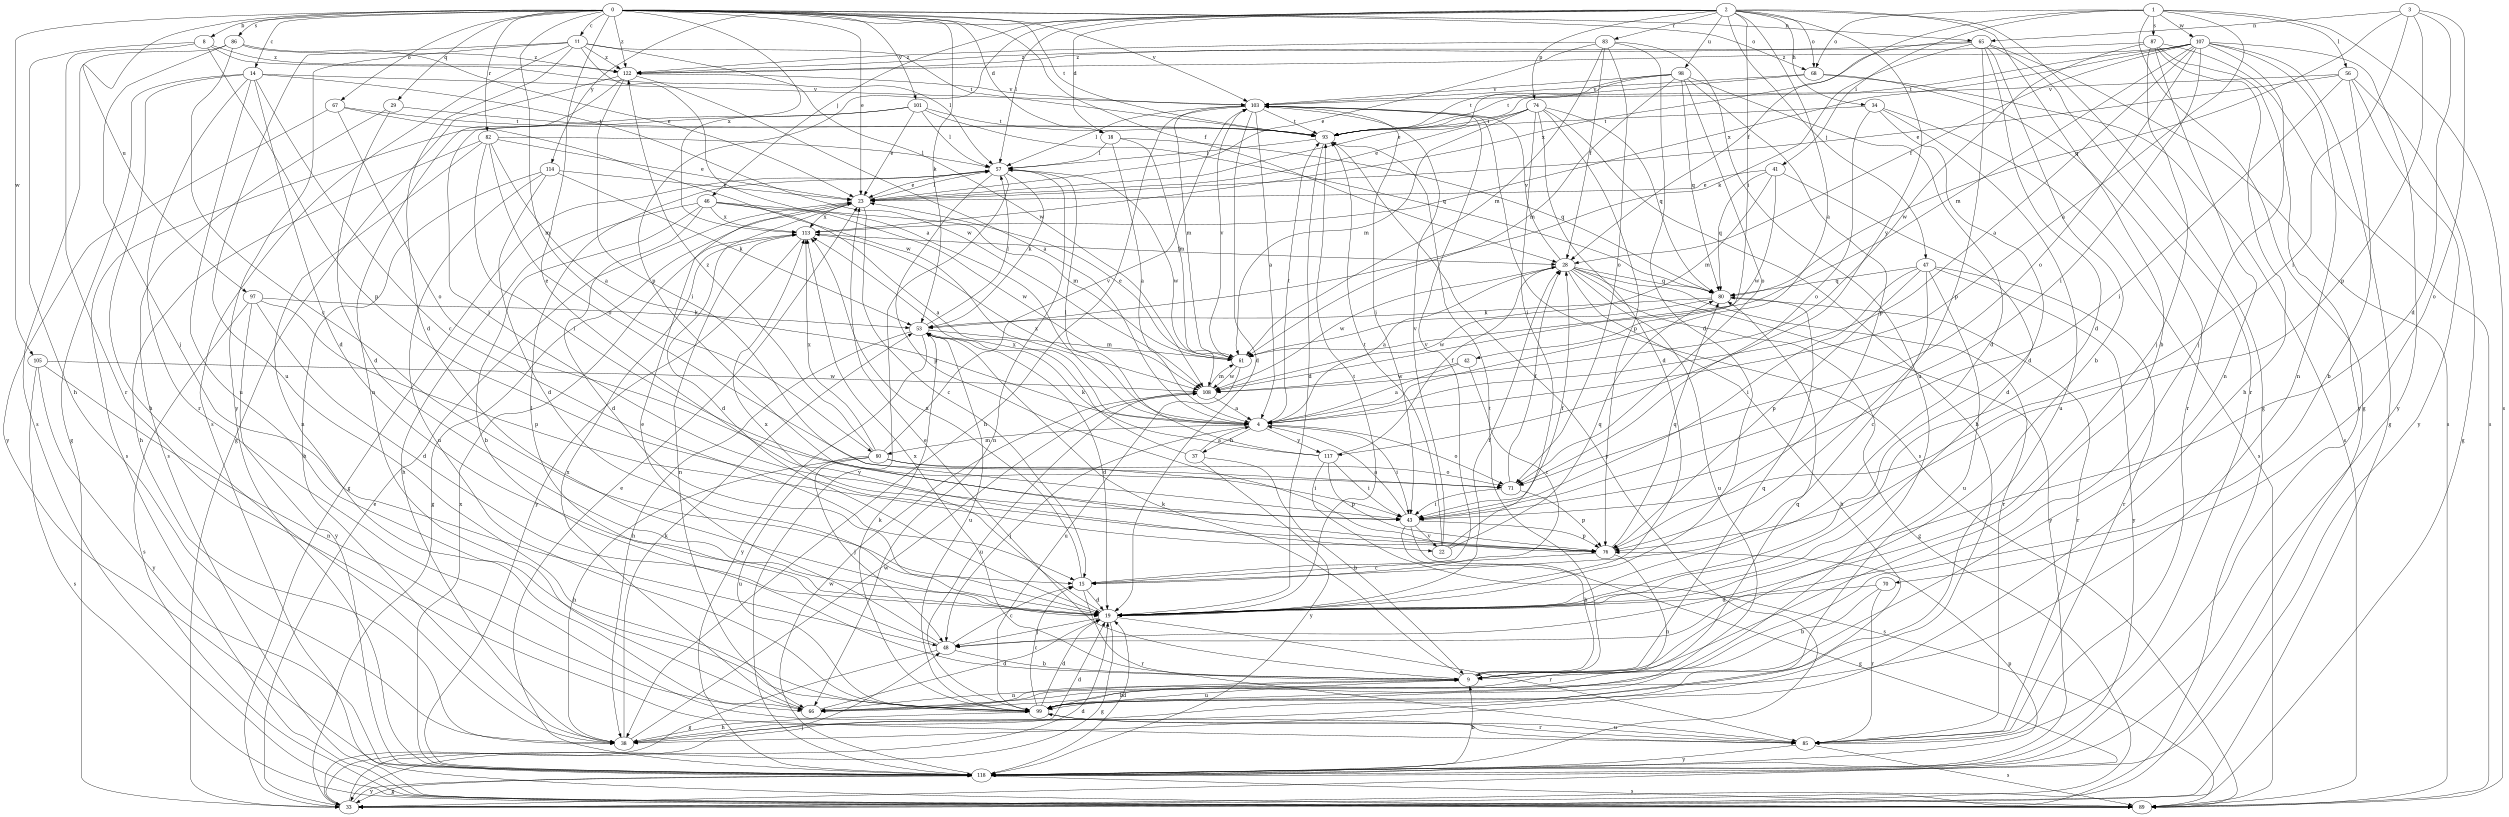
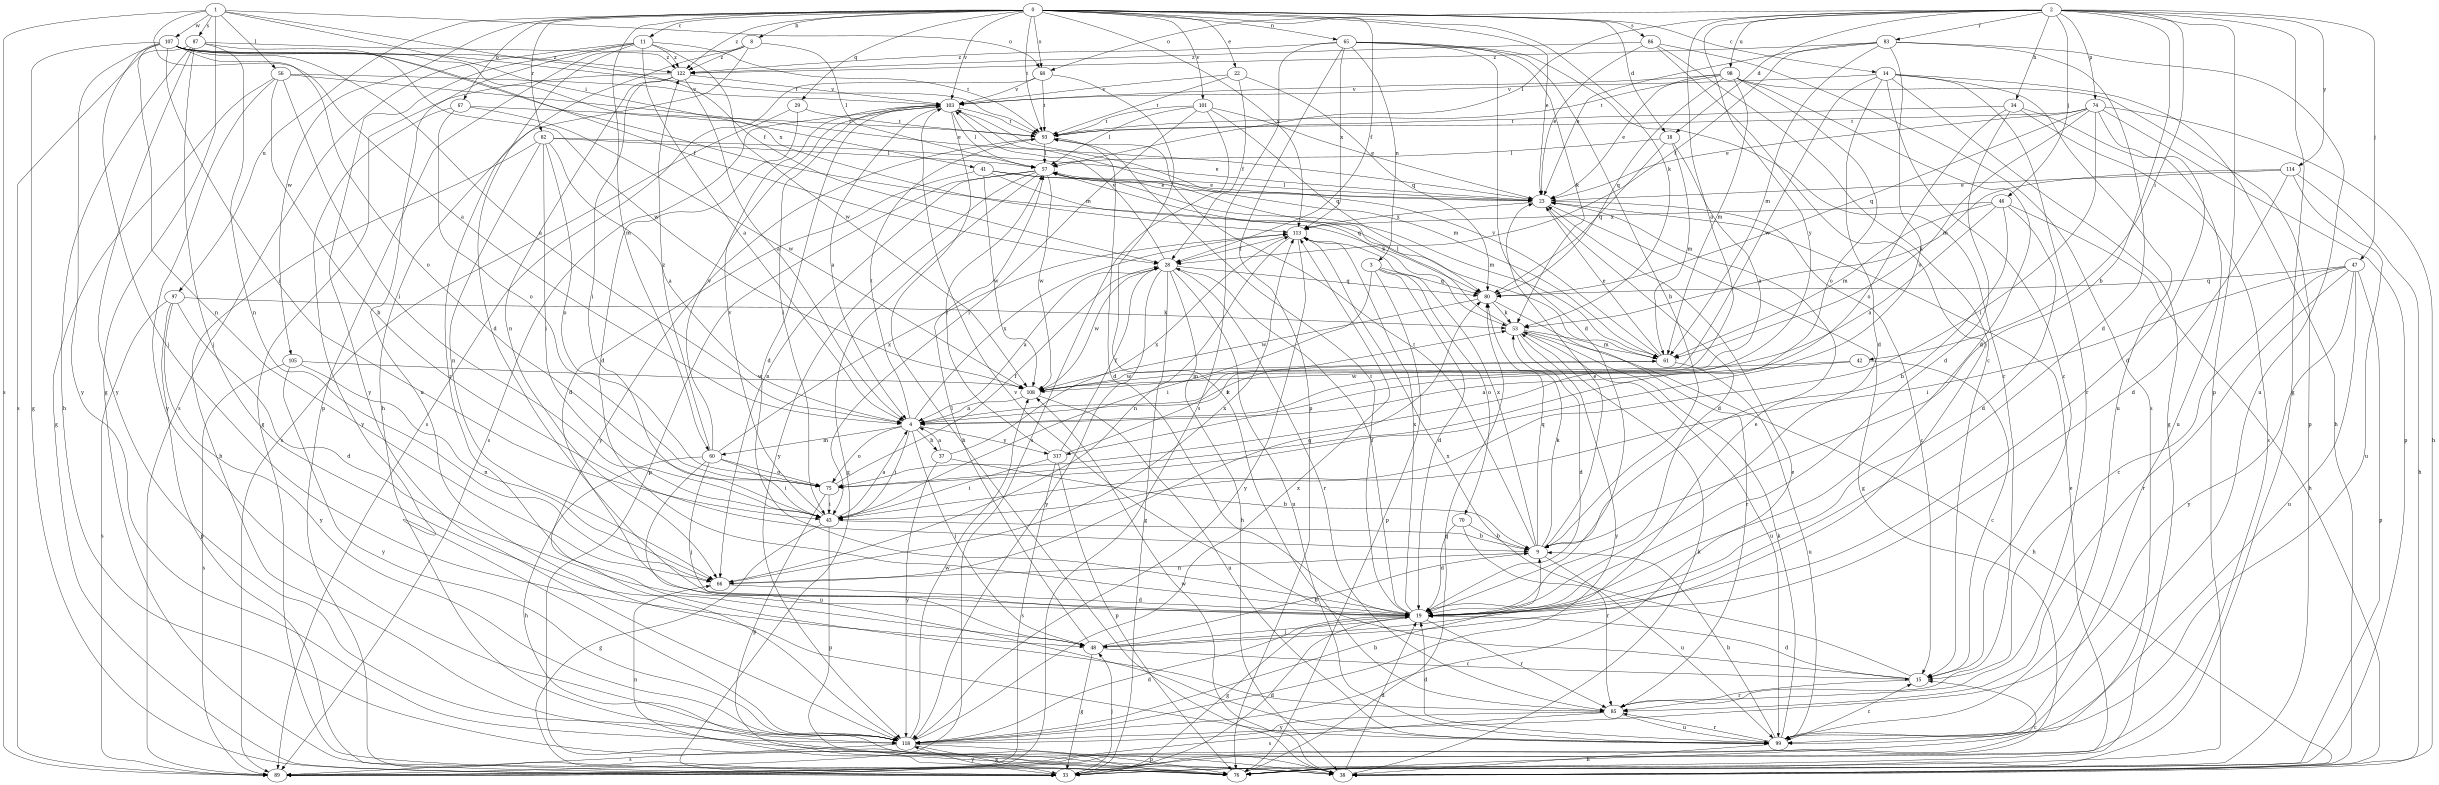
edge "3" -> "65": reversed
edge "46" -> "108": removed, label "w"
node "117": label "117" -> "317"
node "71": label "71" -> "75"
edge "43" -> "22": now "43" -> "103"
